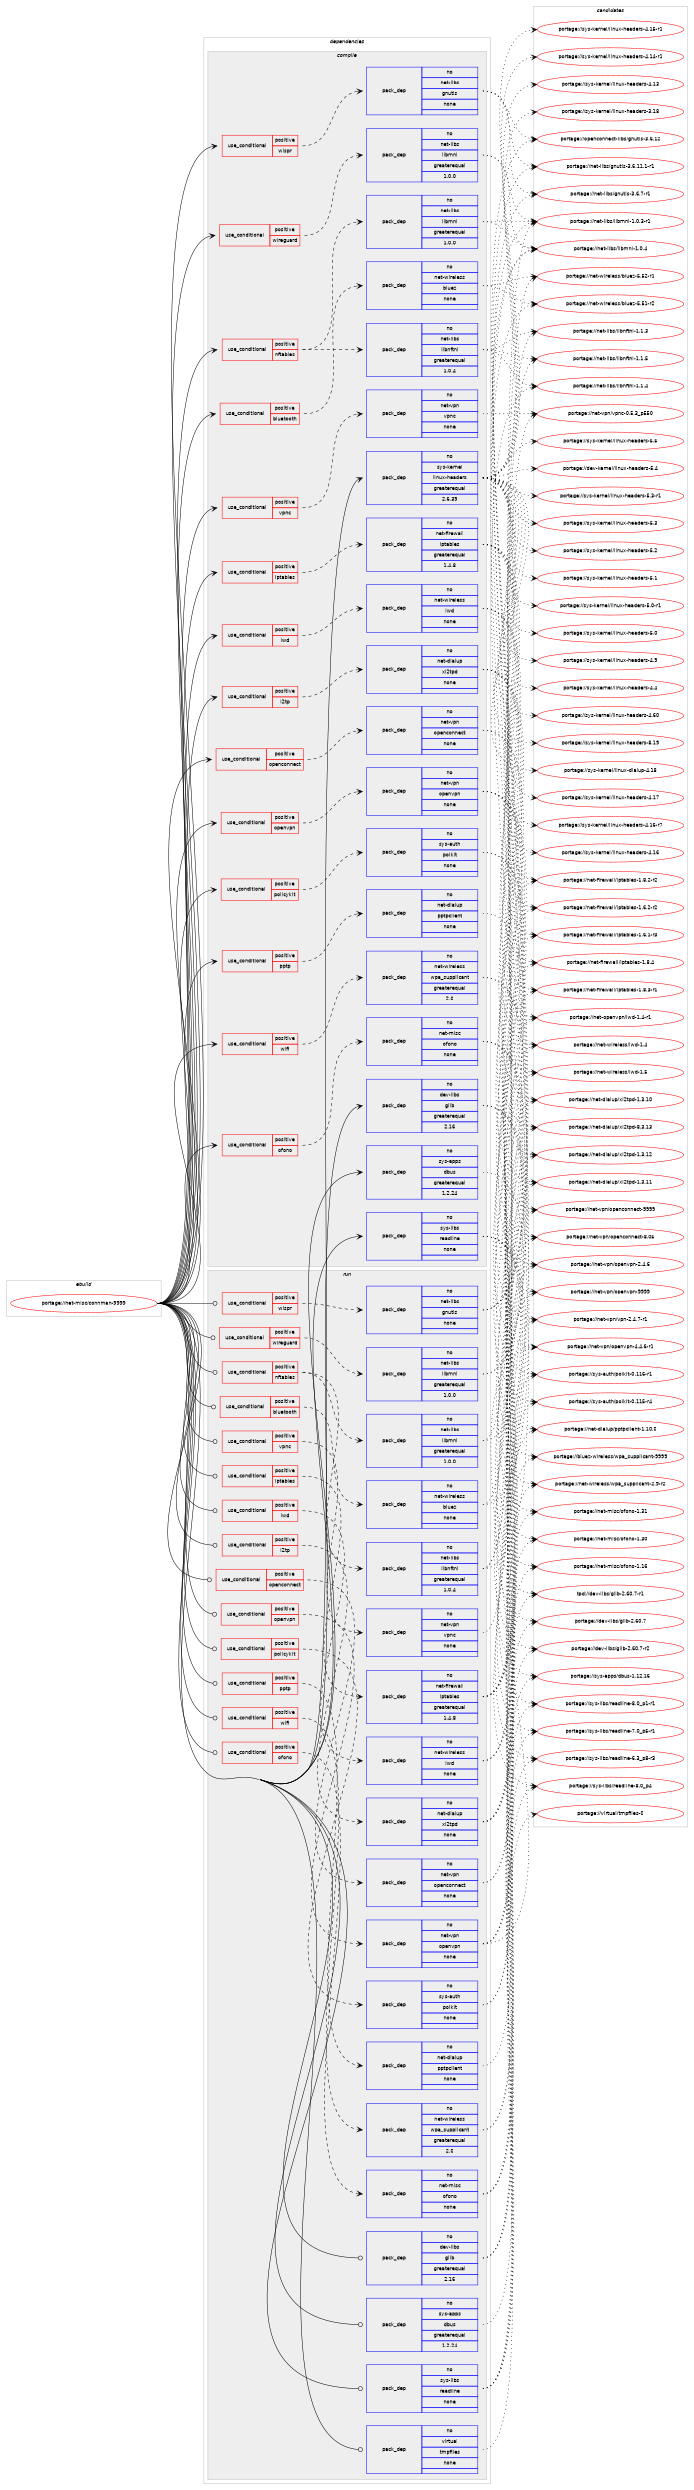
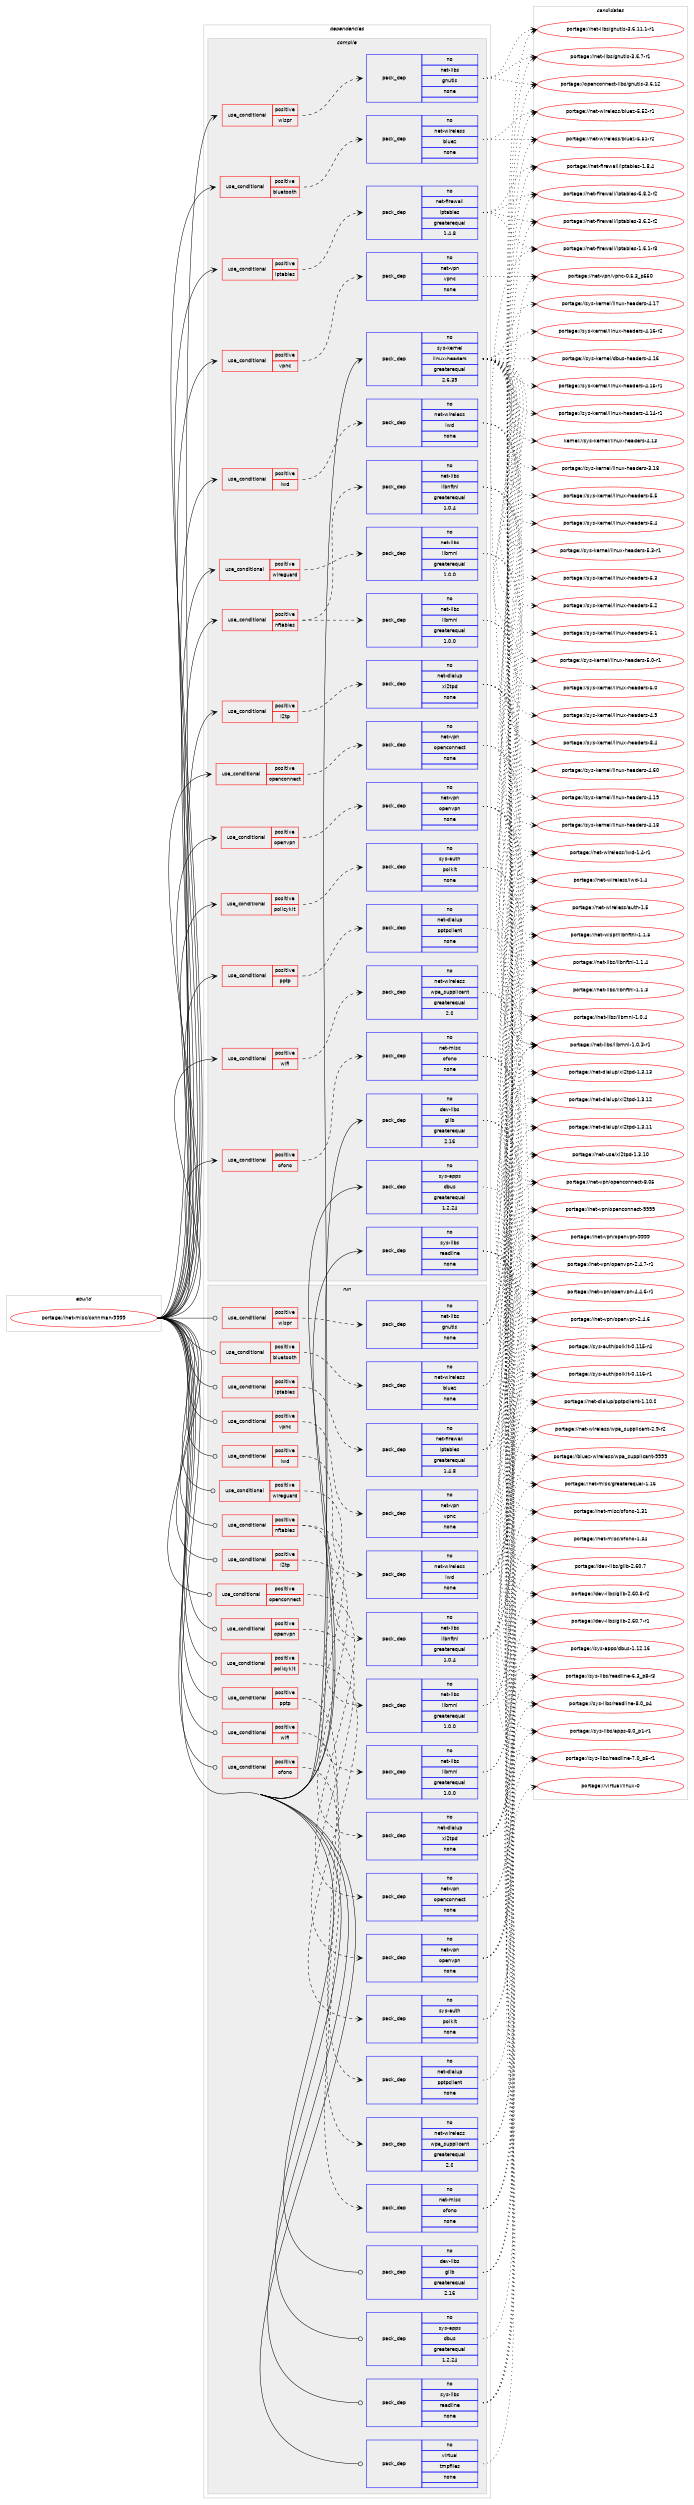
node "portage://sys-kernel/linux-headers-4.13": label "portage://sys-kernel/linux-headers-4.13" -> "kernel://sys-kernel/linux-headers-4.13"
node "portage://net-libs/libnftnl-1.1.5": label "portage://net-libs/libnftnl-1.1.5" -> "portage://net-wispr/libnftnl-1.1.5"
node "portage://dev-kernel/linux-headers-5.4": label "portage://dev-kernel/linux-headers-5.4" -> "portage://sys-kernel/linux-headers-5.4"
node "portage://sys-kernel/linux-headers-4.4": label "portage://sys-kernel/linux-headers-4.4" -> "portage://sys-kernel/linux-headers-8.4"
node "portage://sys-kernel/linux-headers-8.19": label "portage://sys-kernel/linux-headers-8.19" -> "portage://sys-kernel/linux-headers-4.19"
node "portage://sys-kernel/linux-dialup-4.18": label "portage://sys-kernel/linux-dialup-4.18" -> "portage://sys-kernel/linux-headers-4.18"
node "portage://sys-kernel/linux-headers-4.16-r7": label "portage://sys-kernel/linux-headers-4.16-r7" -> "portage://sys-kernel/linux-headers-4.16-r2"
node "portage://sys-kernel/linux-headers-4.16": label "portage://sys-kernel/linux-headers-4.16" -> "portage://sys-kernel/dbus-headers-4.16"
node "portage://net-firewall/iptables-1.8.2-r2": label "portage://net-firewall/iptables-1.8.2-r2" -> "portage://net-firewall/iptables-6.8.2-r2"
node "portage://net-firewall/iptables-1.6.2-r2": label "portage://net-firewall/iptables-1.6.2-r2" -> "portage://net-firewall/iptables-3.6.2-r2"
node "portage://net-firewall/iptables-1.8.3-r1": removed
node "portage://net-openvpn/iwd-1.4-r1": label "portage://net-openvpn/iwd-1.4-r1" -> "portage://net-wireless/iwd-1.4-r1"
node "portage://net-wireless/iwd-1.5": label "portage://net-wireless/iwd-1.5" -> "portage://net-wireless/auth-1.5"
node "portage://net-dialup/xl2tpd-1.3.10": label "portage://net-dialup/xl2tpd-1.3.10" -> "portage://net-use/xl2tpd-1.3.10"
node "portage://net-dialup/xl2tpd-8.3.13": label "portage://net-dialup/xl2tpd-8.3.13" -> "portage://net-dialup/xl2tpd-1.3.13"
node "portage://net-vpn/vpn-2.4.7-r1": label "portage://net-vpn/vpn-2.4.7-r1" -> "portage://net-vpn/openvpn-2.4.7-r1"
node "portage://net-misc/ofono-1.30": label "portage://net-misc/ofono-1.30" -> "portage://net-misc/ofono-1.34"
node "portage://net-misc/ofono-1.16": label "portage://net-misc/ofono-1.16" -> "portage://net-misc/greaterequal-1.16"
node "tpd://dev-libs/glib-2.60.7-r1": label "tpd://dev-libs/glib-2.60.7-r1" -> "portage://dev-libs/glib-2.60.7-r1"
node "portage://dev-libs/glib-2.60.7-r2": label "portage://dev-libs/glib-2.60.7-r2" -> "portage://dev-libs/glib-2.60.8-r2"
node "portage://sys-libs/readline-8.0_p1-r1": label "portage://sys-libs/readline-8.0_p1-r1" -> "portage://sys-libs/apps-8.0_p1-r1"
node "portage://virtual/tmpfiles-0": label "portage://virtual/tmpfiles-0" -> "portage://virtual/linux-0"
